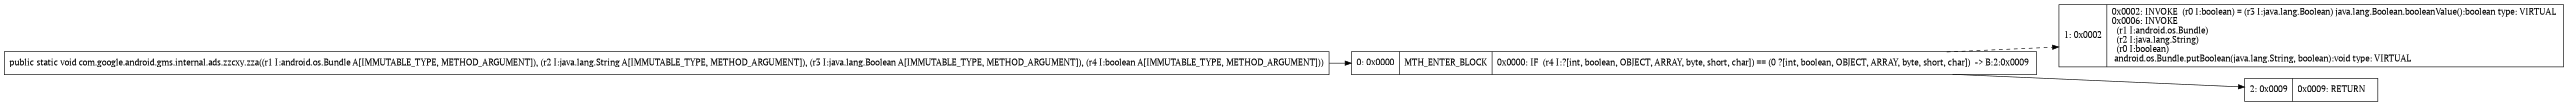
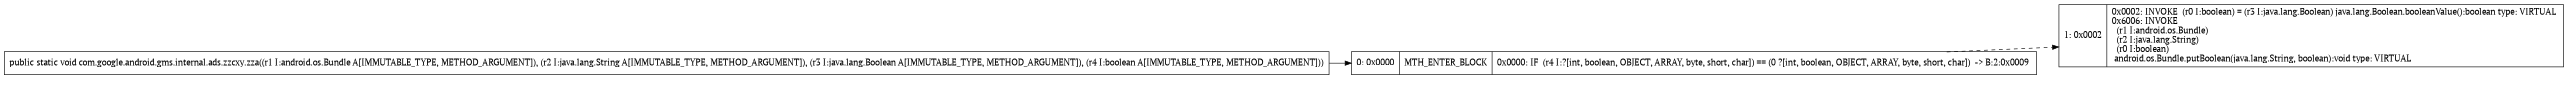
node "1: 0x0002": text "0x0006: INVOKE" -> "0x6006: INVOKE"
node "2: 0x0009": removed
